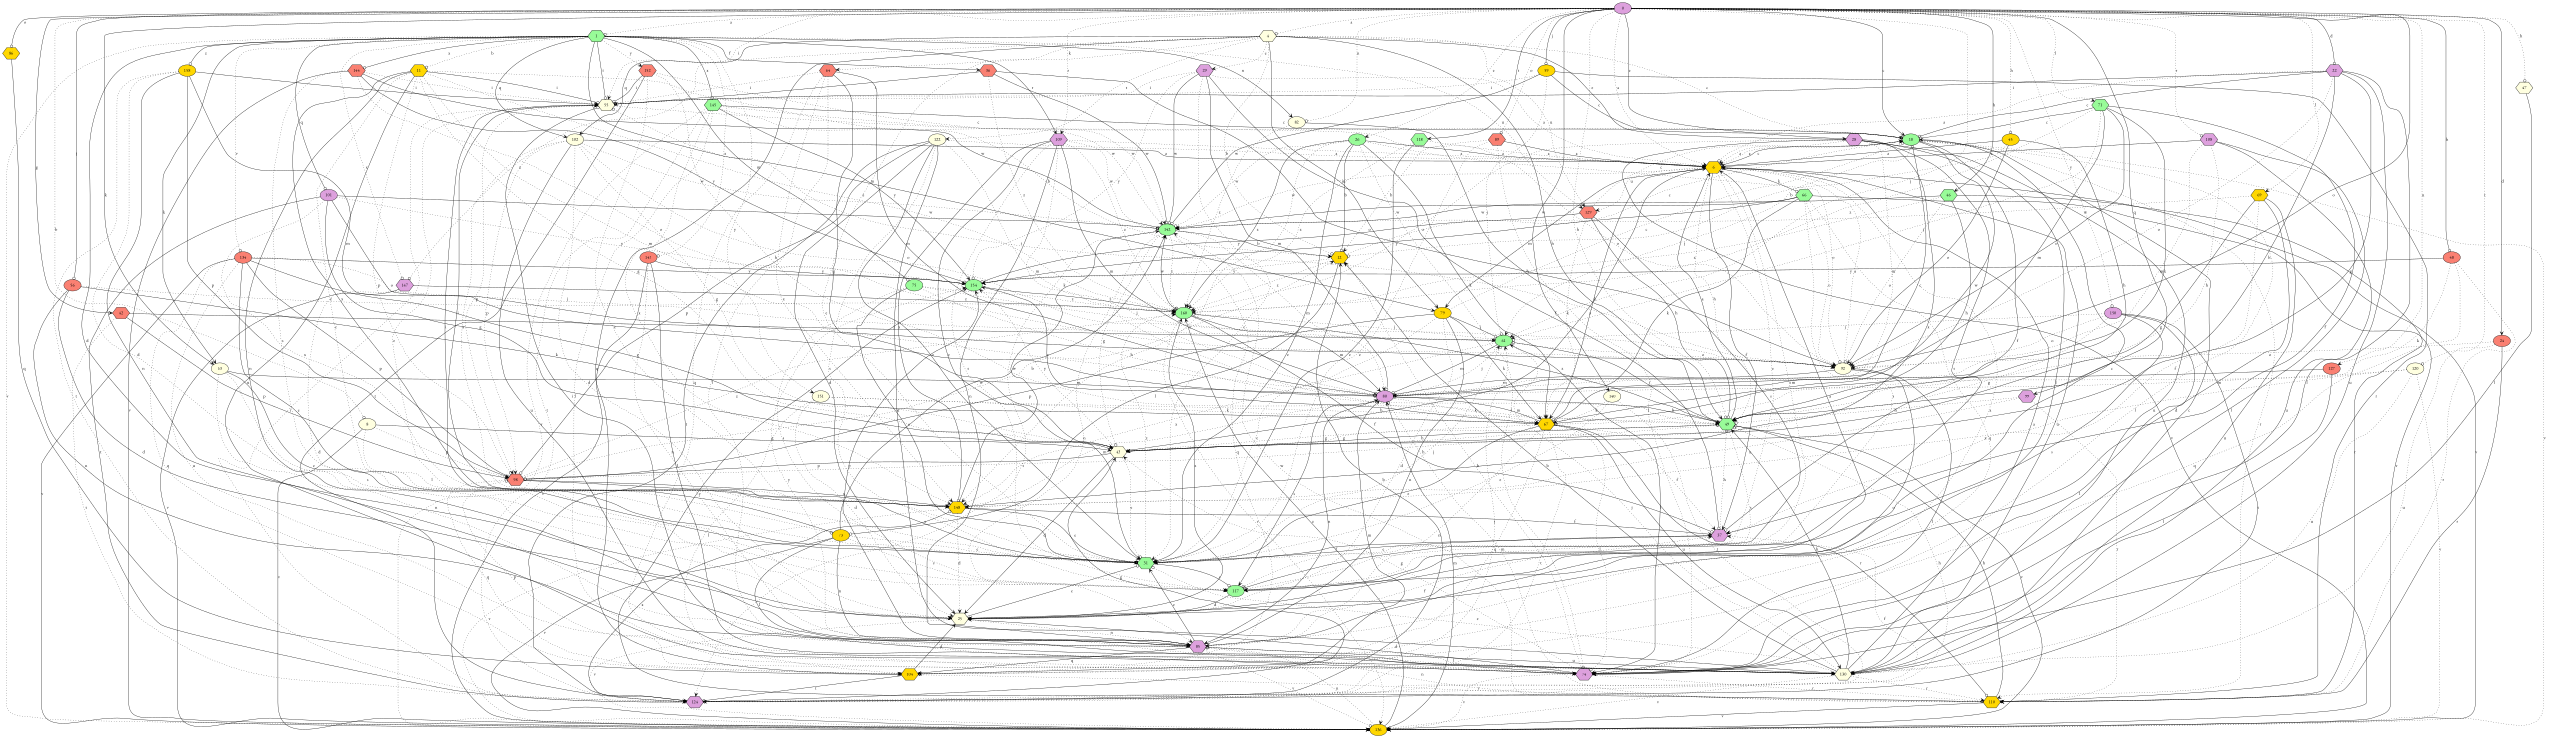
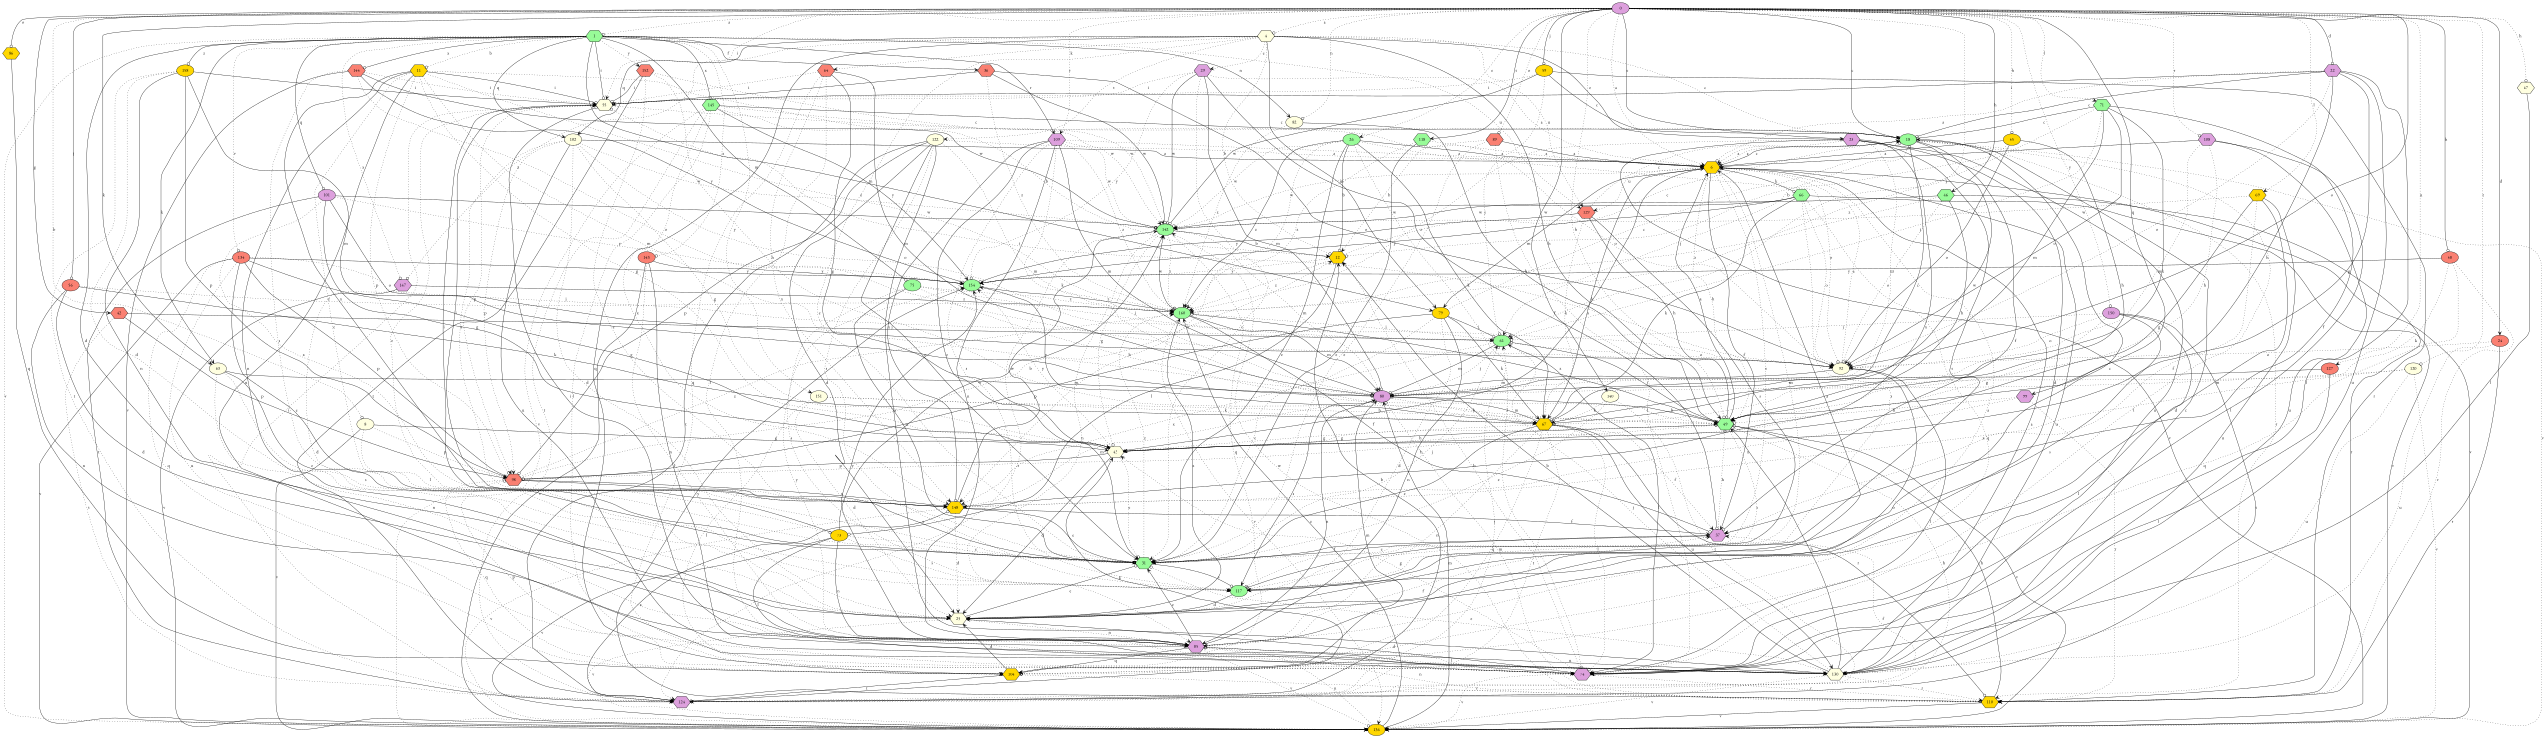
edge "28" -> "25": label "l" -> "d"
